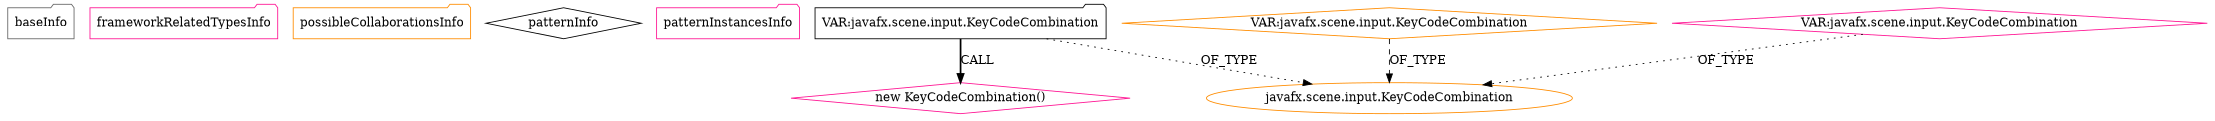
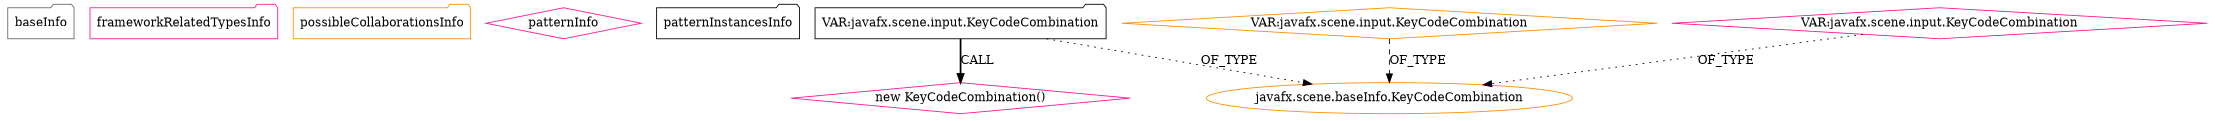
node "patternInfo": color black -> deeppink
node "patternInstancesInfo": color deeppink -> black
node "javafx.scene.input.KeyCodeCombination": label "javafx.scene.input.KeyCodeCombination" -> "javafx.scene.baseInfo.KeyCodeCombination"
